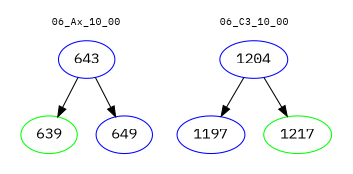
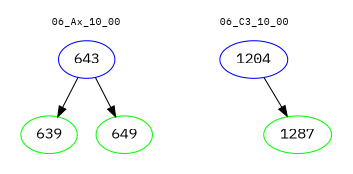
node "649": color blue -> green
node "1197": removed
node "1217": label "1217" -> "1287"
